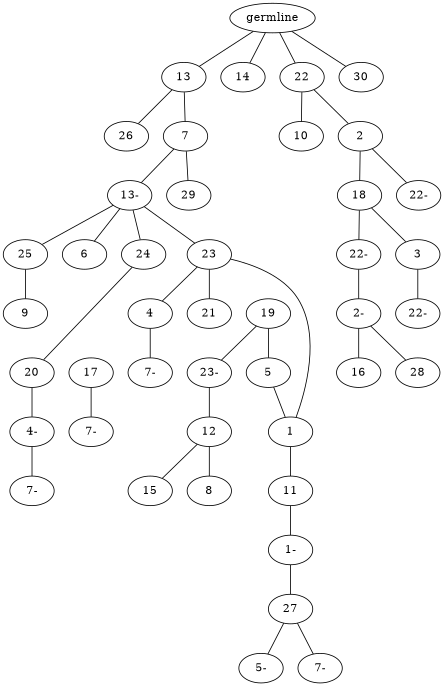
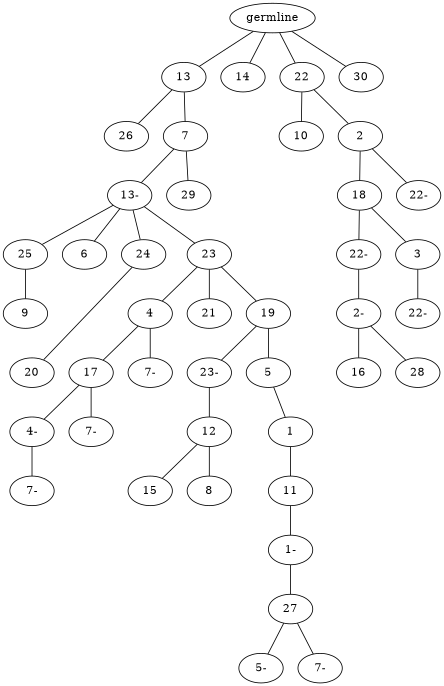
edge "23" -- "1": now "23" -- "19"
edge "4" -- "17": added
edge "20" -- "4-": now "17" -- "4-"
